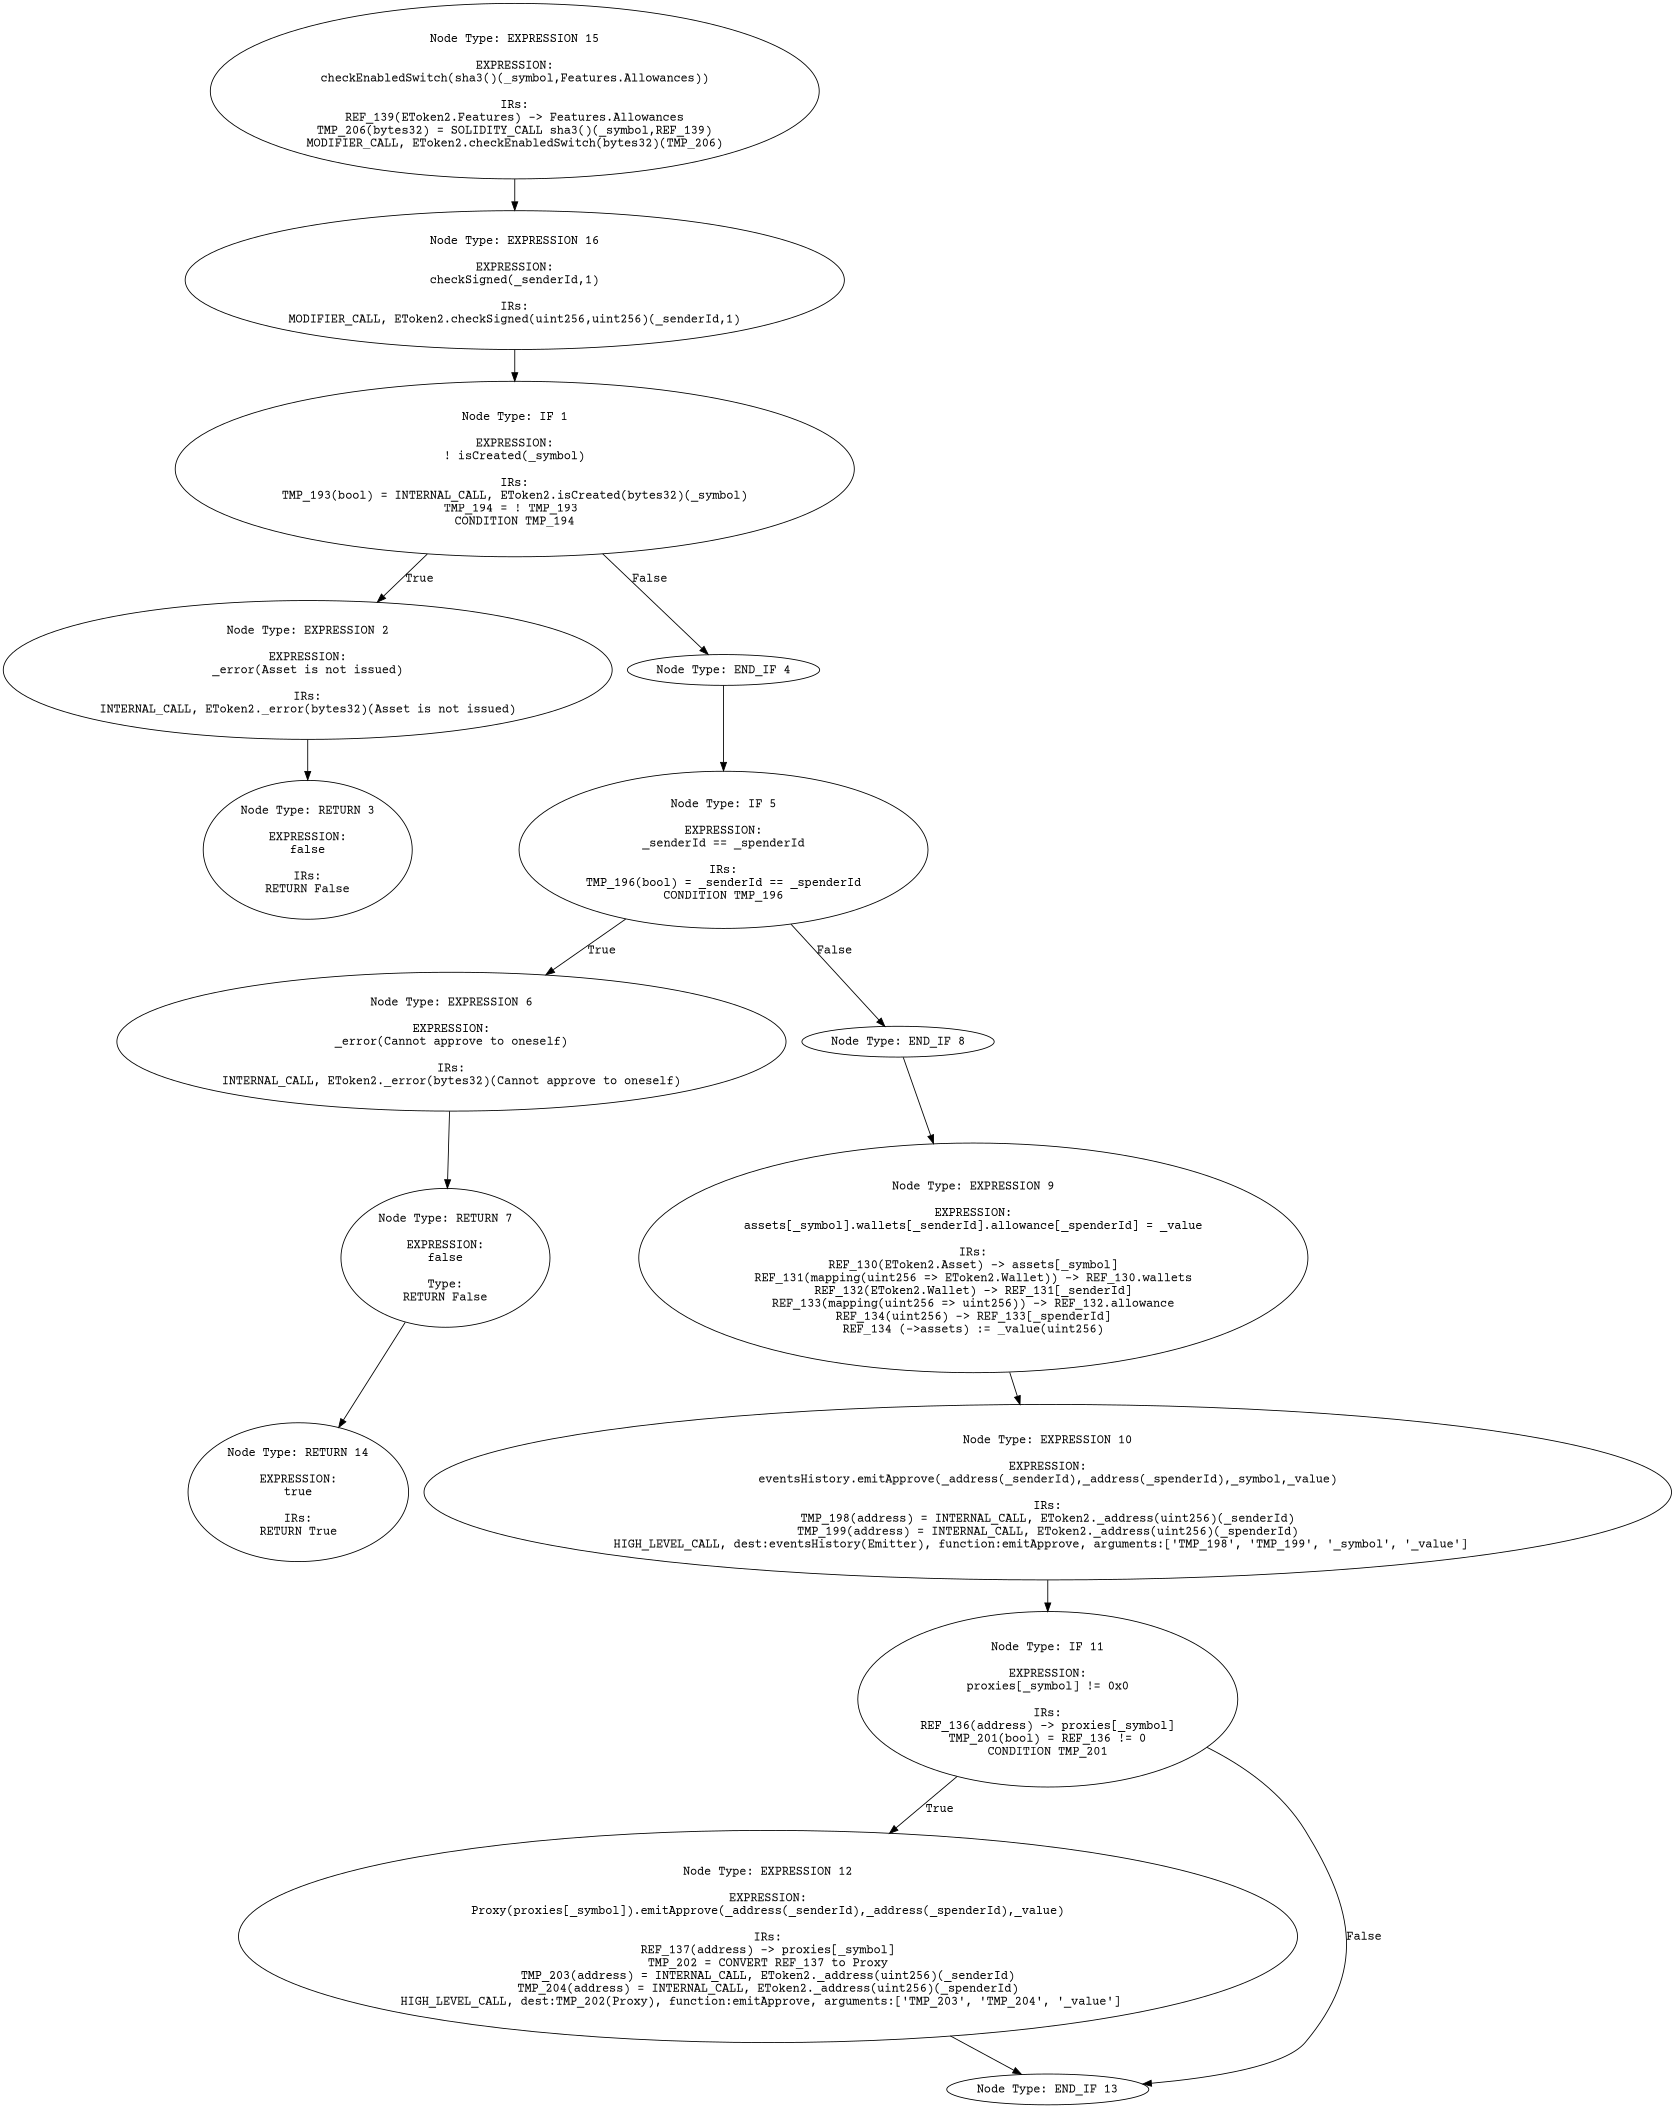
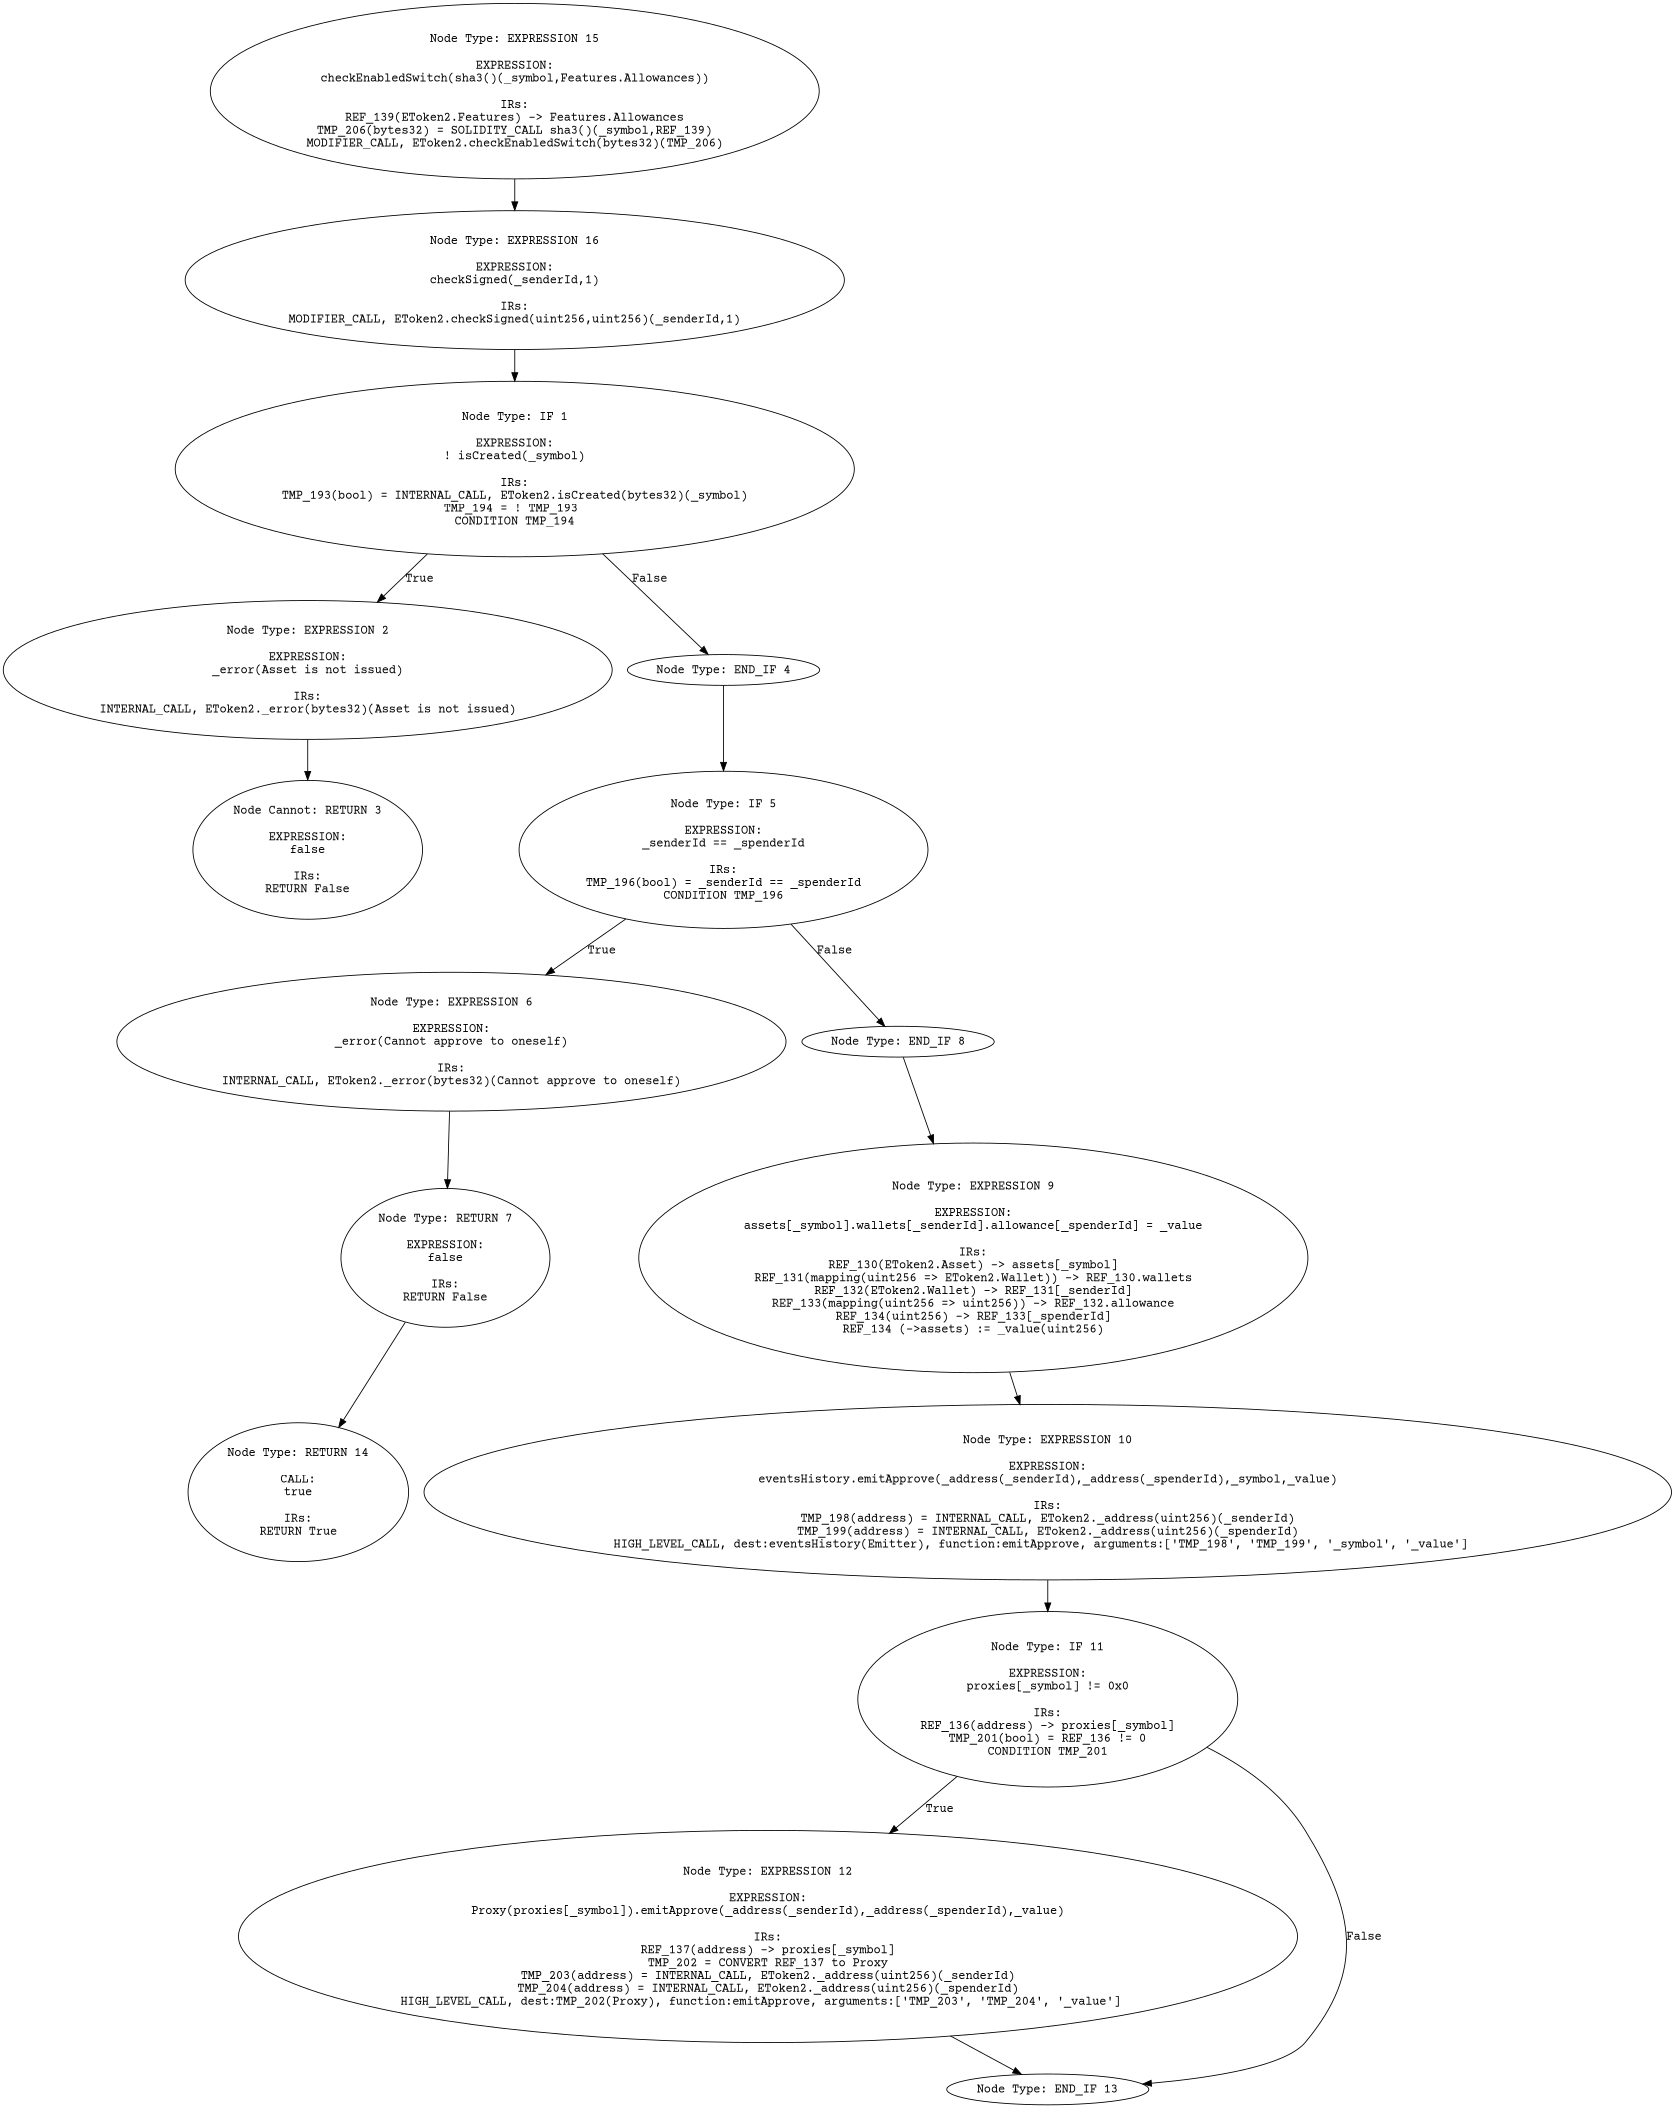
node "Node Type: RETURN 3 EXPRESSION: false IRs: RETURN False": label "Node Type: RETURN 3 EXPRESSION: false IRs: RETURN False" -> "Node Cannot: RETURN 3 EXPRESSION: false IRs: RETURN False"
node "Node Type: RETURN 7 EXPRESSION: false Type: RETURN False": label "Node Type: RETURN 7 EXPRESSION: false Type: RETURN False" -> "Node Type: RETURN 7 EXPRESSION: false IRs: RETURN False"
node "Node Type: RETURN 14 EXPRESSION: true IRs: RETURN True": label "Node Type: RETURN 14 EXPRESSION: true IRs: RETURN True" -> "Node Type: RETURN 14 CALL: true IRs: RETURN True"
